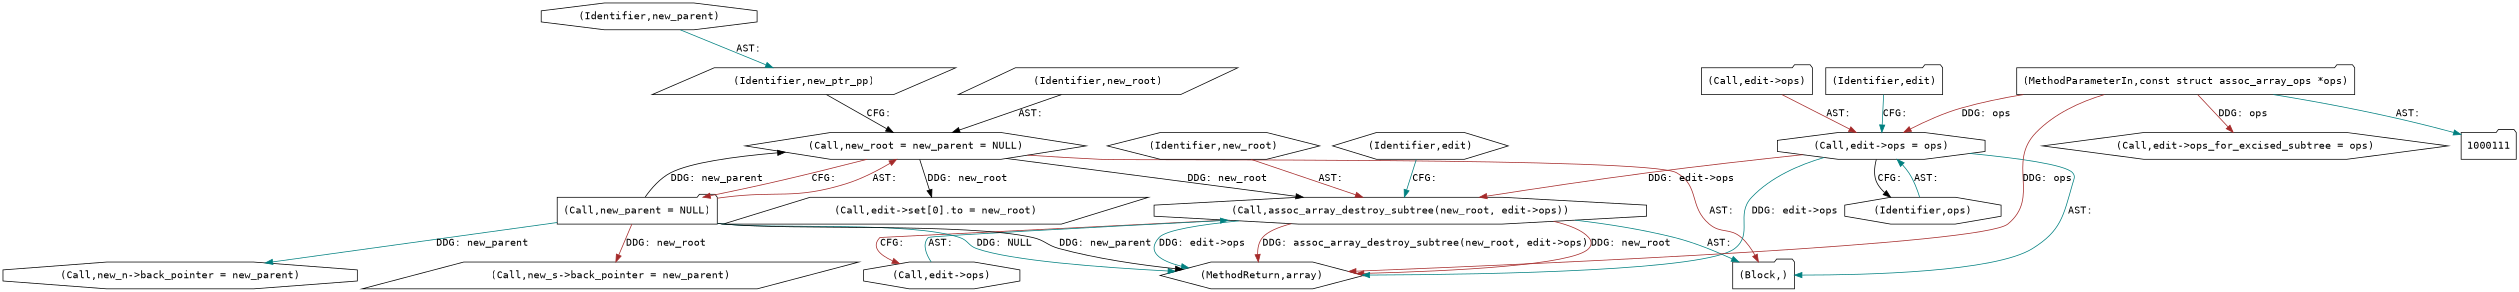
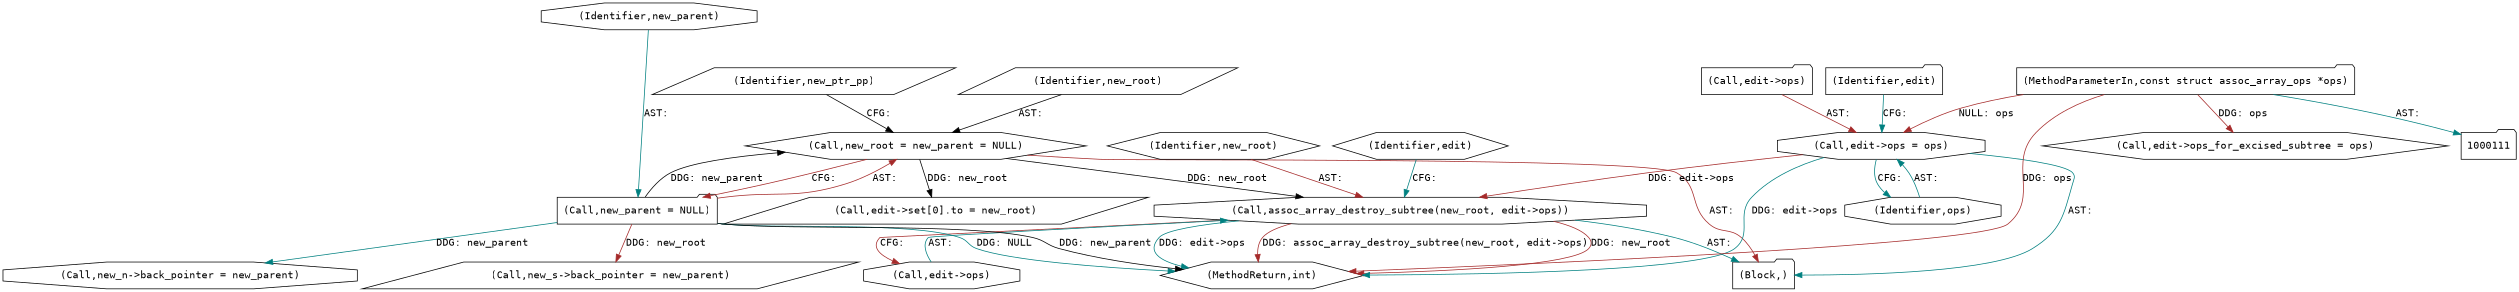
edge "(Identifier,new_parent)" -> "(Identifier,new_ptr_pp)": now "(Identifier,new_parent)" -> "(Call,new_parent = NULL)"
edge "(MethodParameterIn,const struct assoc_array_ops *ops)" -> "(Call,edit->ops = ops)": label "DDG: ops" -> "NULL: ops"
edge "(Call,edit->ops = ops)" -> "(Identifier,ops)": color black -> teal
node "(MethodReturn,array)": label "(MethodReturn,array)" -> "(MethodReturn,int)"
